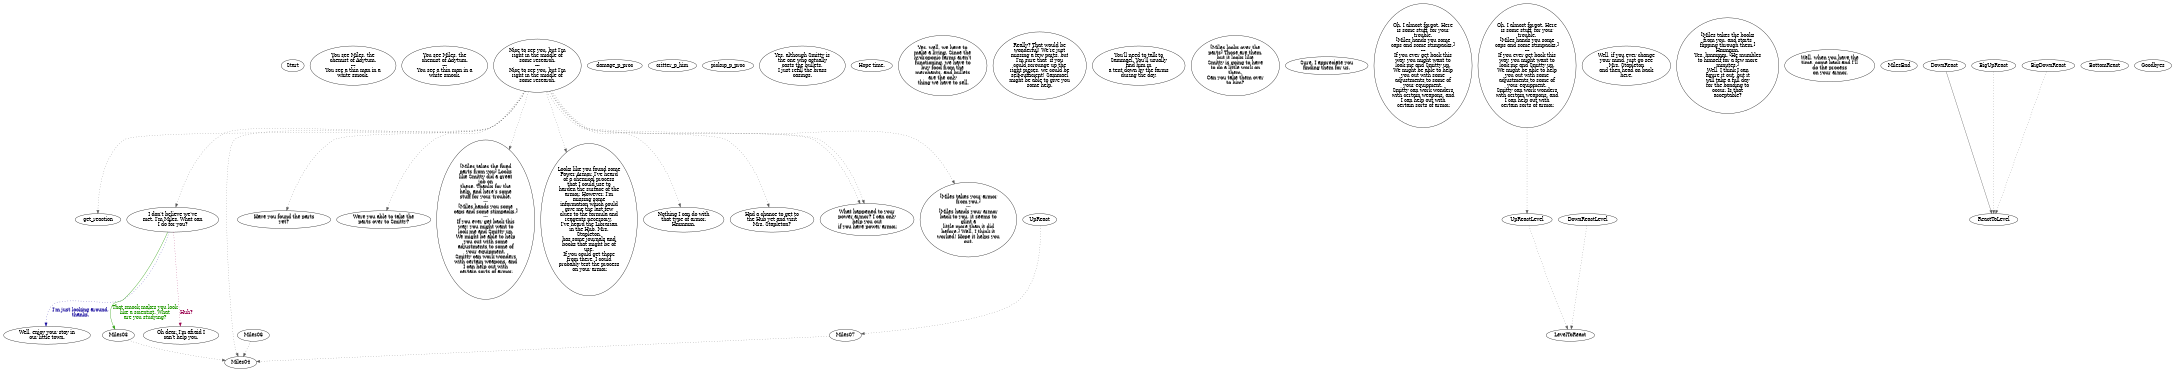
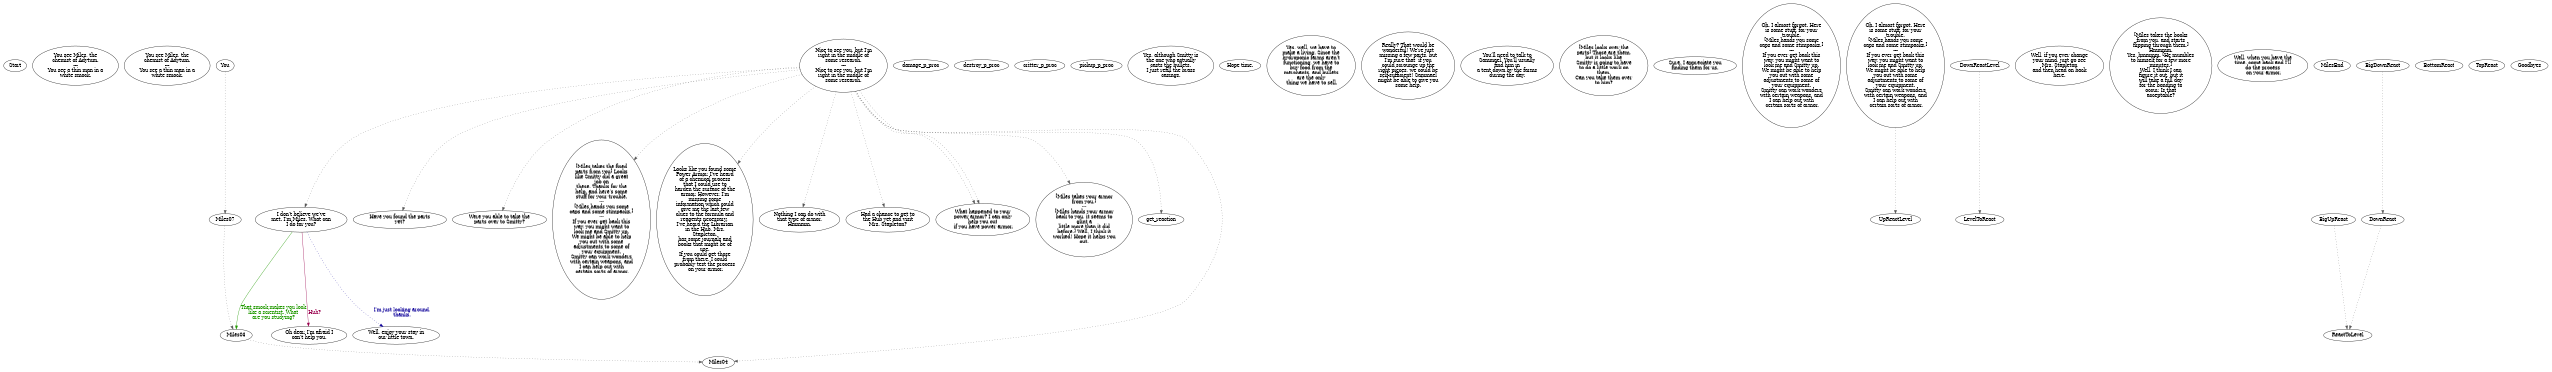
node "critter_p_him": label "critter_p_him" -> "critter_p_proc"
node "destroy_p_proc": added
node "TopReact": added
edge "DownReact" -> "ReactToLevel": style solid -> dotted
edge "BigDownReact" -> "ReactToLevel": now "BigDownReact" -> "DownReact"
node "UpReact": label "UpReact" -> "You"
edge "UpReactLevel" -> "LevelToReact": removed
edge "I don't believe we've met. I'm Miles. What can I do for you?" -> "Oh dear. I'm afraid I can't help you.": style dotted -> solid
node "Miles06": removed
edge "Miles07" -> "Miles04": now "Miles07" -> "Miles03"
